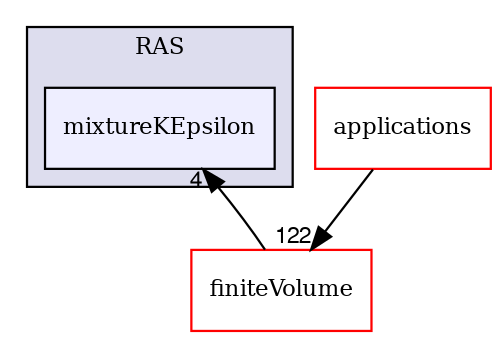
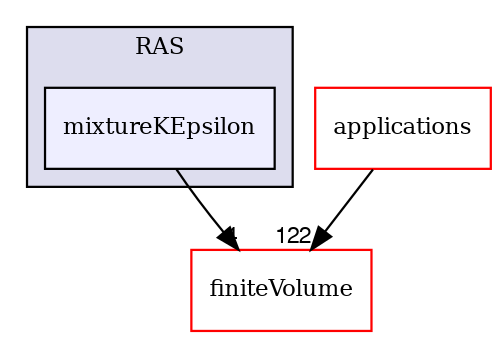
edge "finiteVolume" -> "mixtureKEpsilon": reversed
